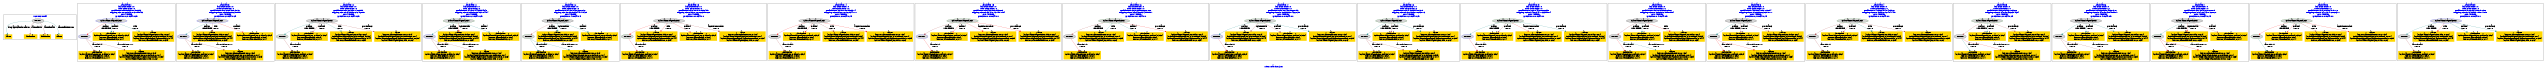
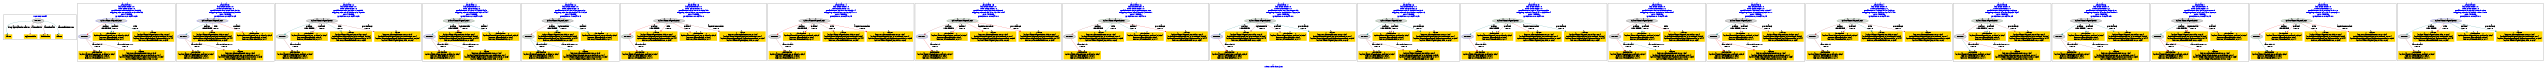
node "birthDate": label "birthDate" -> "rightsHolder"
